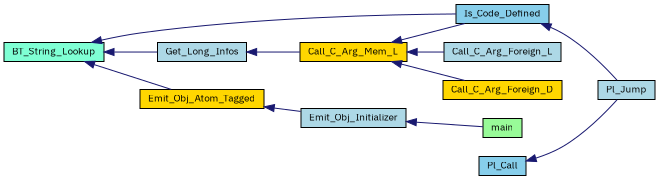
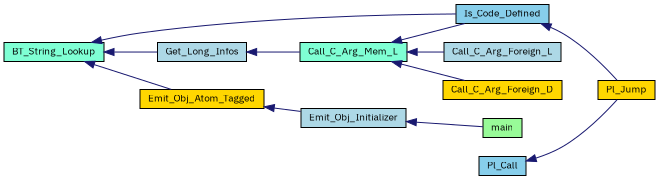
node "Call_C_Arg_Mem_L": fillcolor gold -> aquamarine
node "Pl_Jump": fillcolor lightblue -> gold
